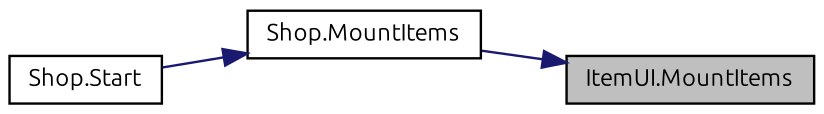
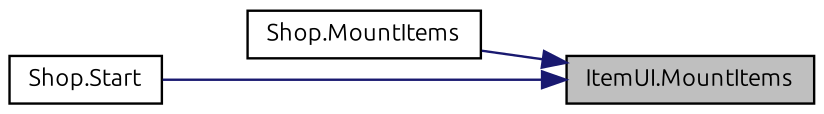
edge "Shop.Start" -> "Shop.MountItems": now "Shop.Start" -> "ItemUI.MountItems"
